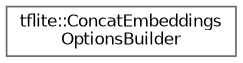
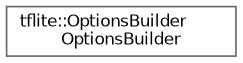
node "tflite::ConcatEmbeddings OptionsBuilder": label "tflite::ConcatEmbeddings OptionsBuilder" -> "tflite::OptionsBuilder OptionsBuilder"
